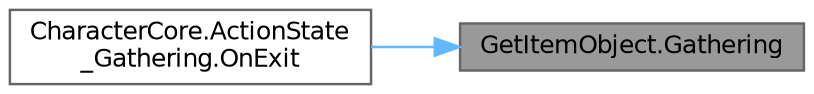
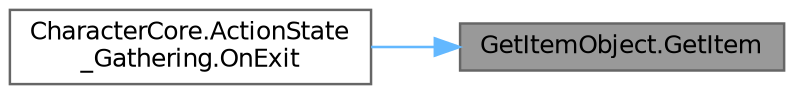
node "GetItemObject.Gathering": label "GetItemObject.Gathering" -> "GetItemObject.GetItem"
